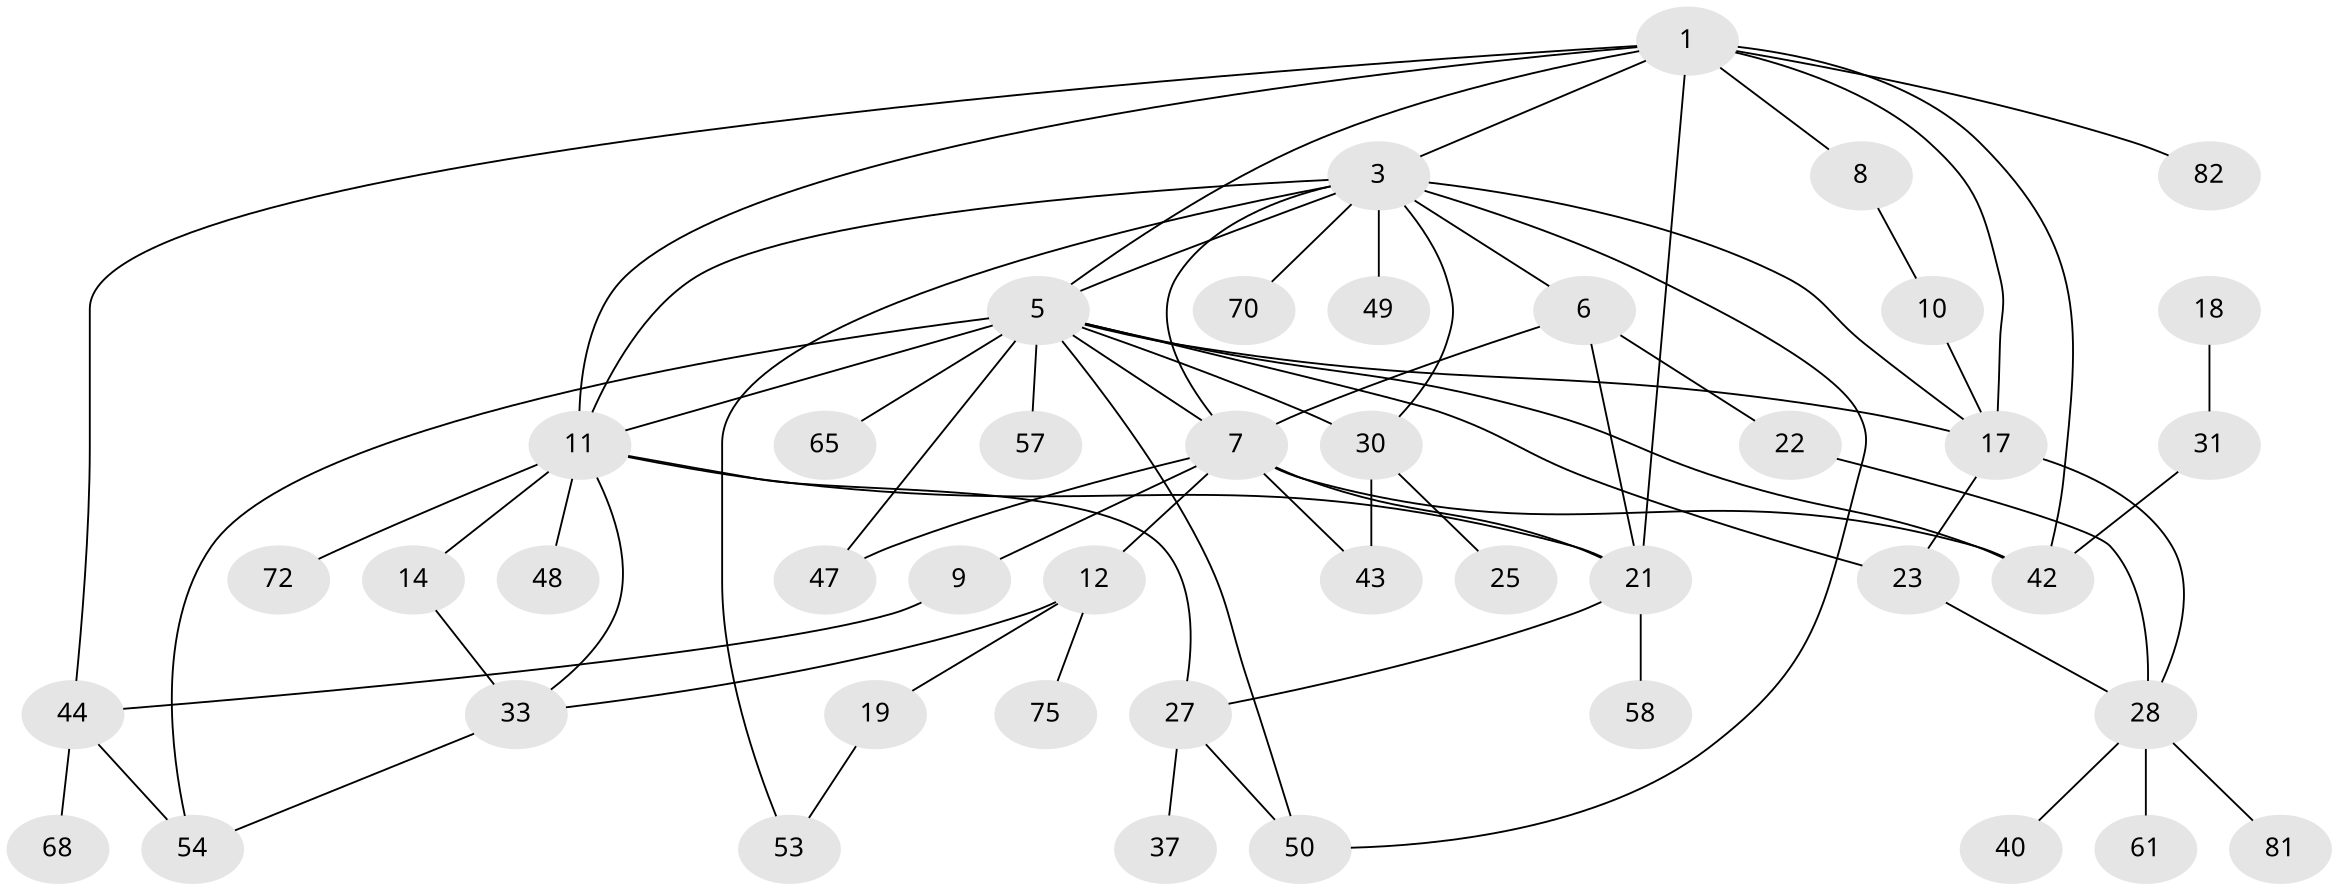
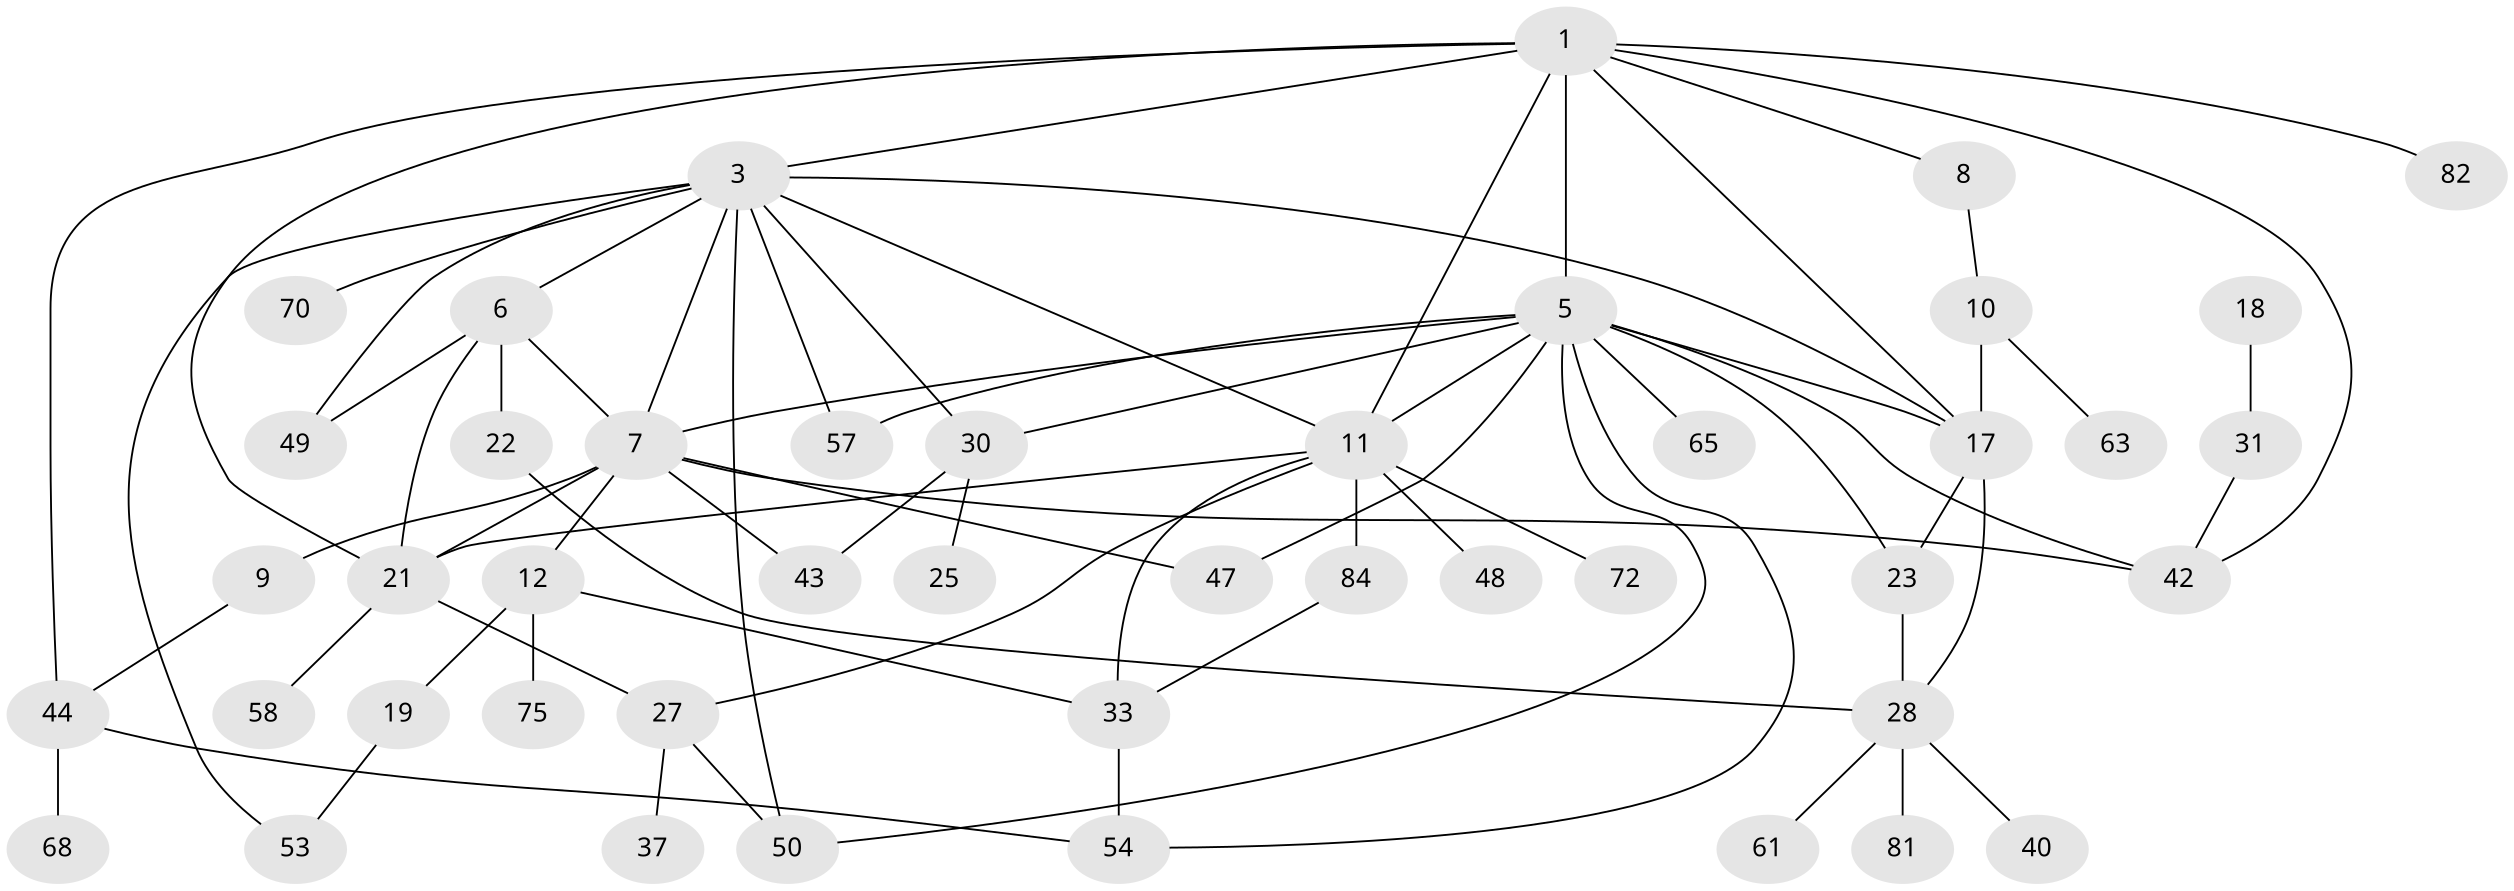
edge "3" -- "5": now "3" -- "57"
edge "6" -- "49": added
node "63": added
node "14": label "14" -> "84"
